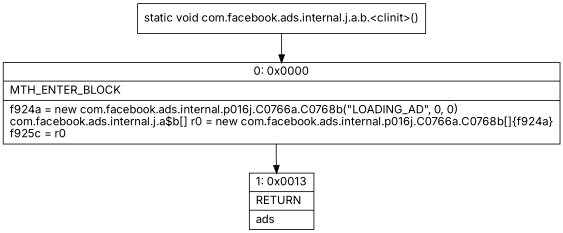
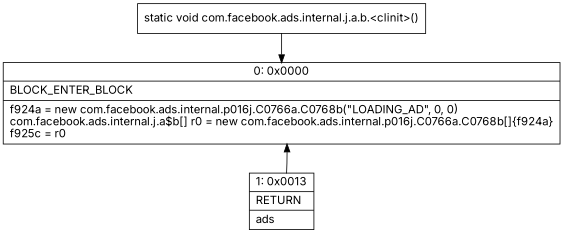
node "0: 0x0000": text "MTH_ENTER_BLOCK" -> "BLOCK_ENTER_BLOCK"
edge "0: 0x0000" -> "1: 0x0013": reversed
